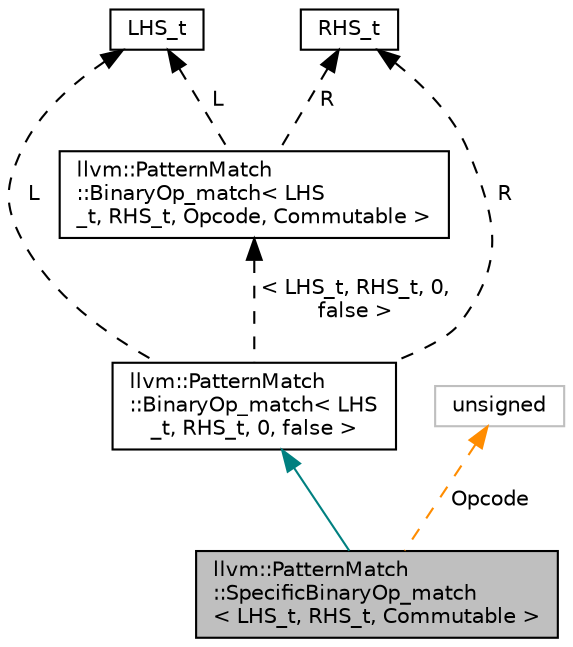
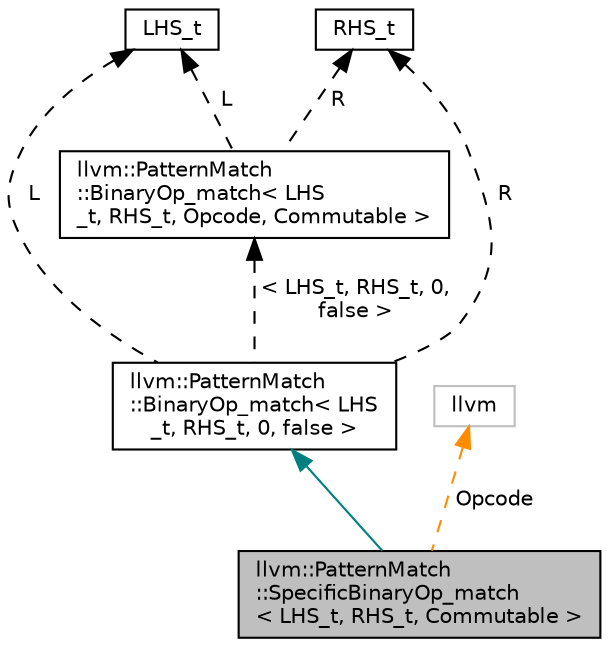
node "unsigned": label "unsigned" -> "llvm"
